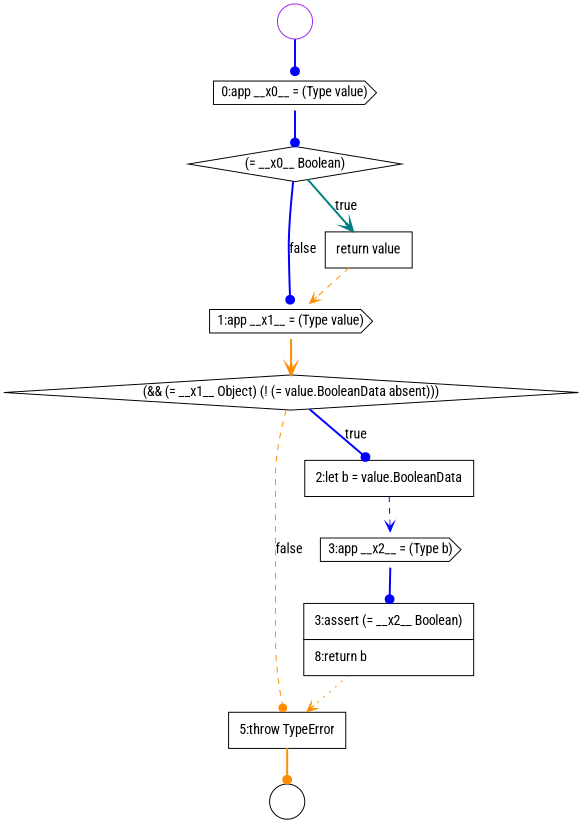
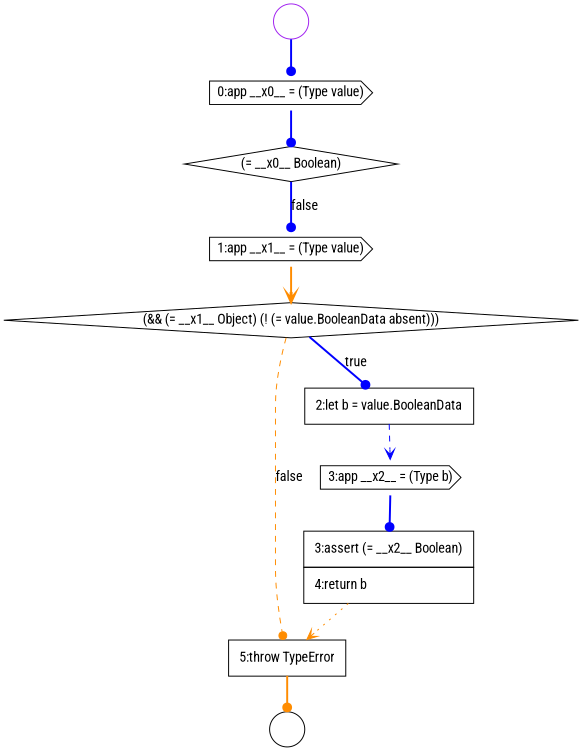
node "return value": removed
node "3:assert (= __x2__ Boolean)": text "8:return b" -> "4:return b"
